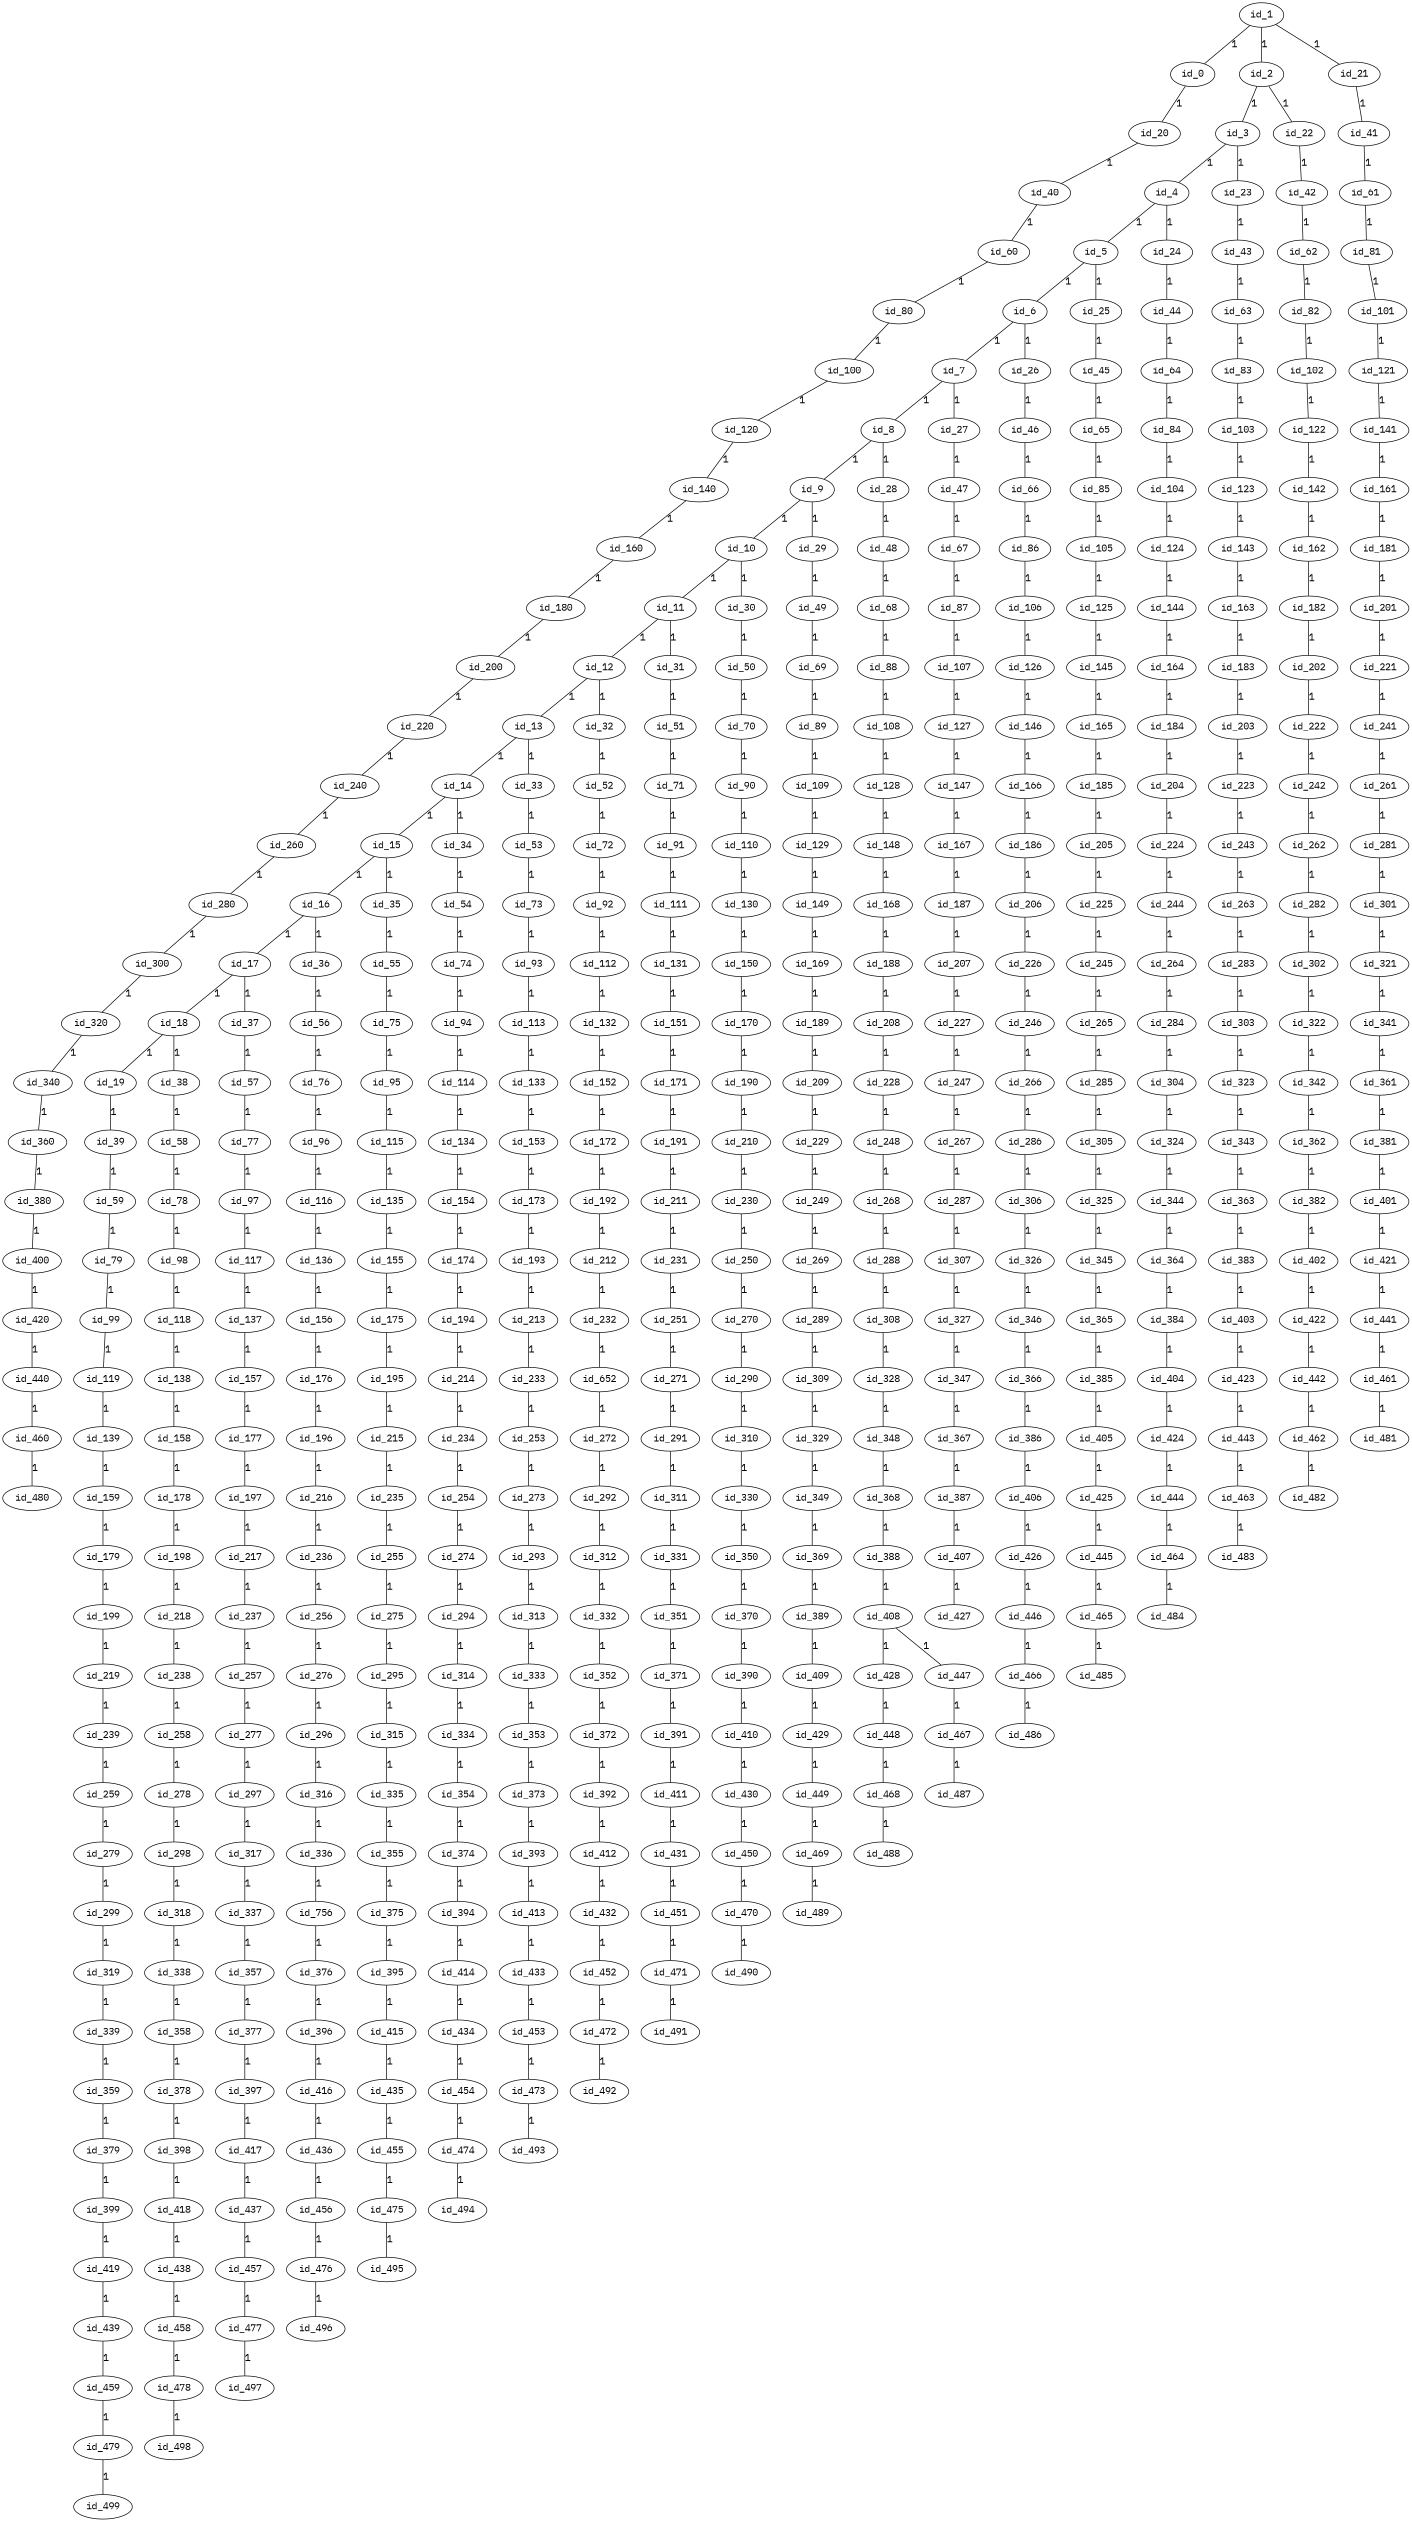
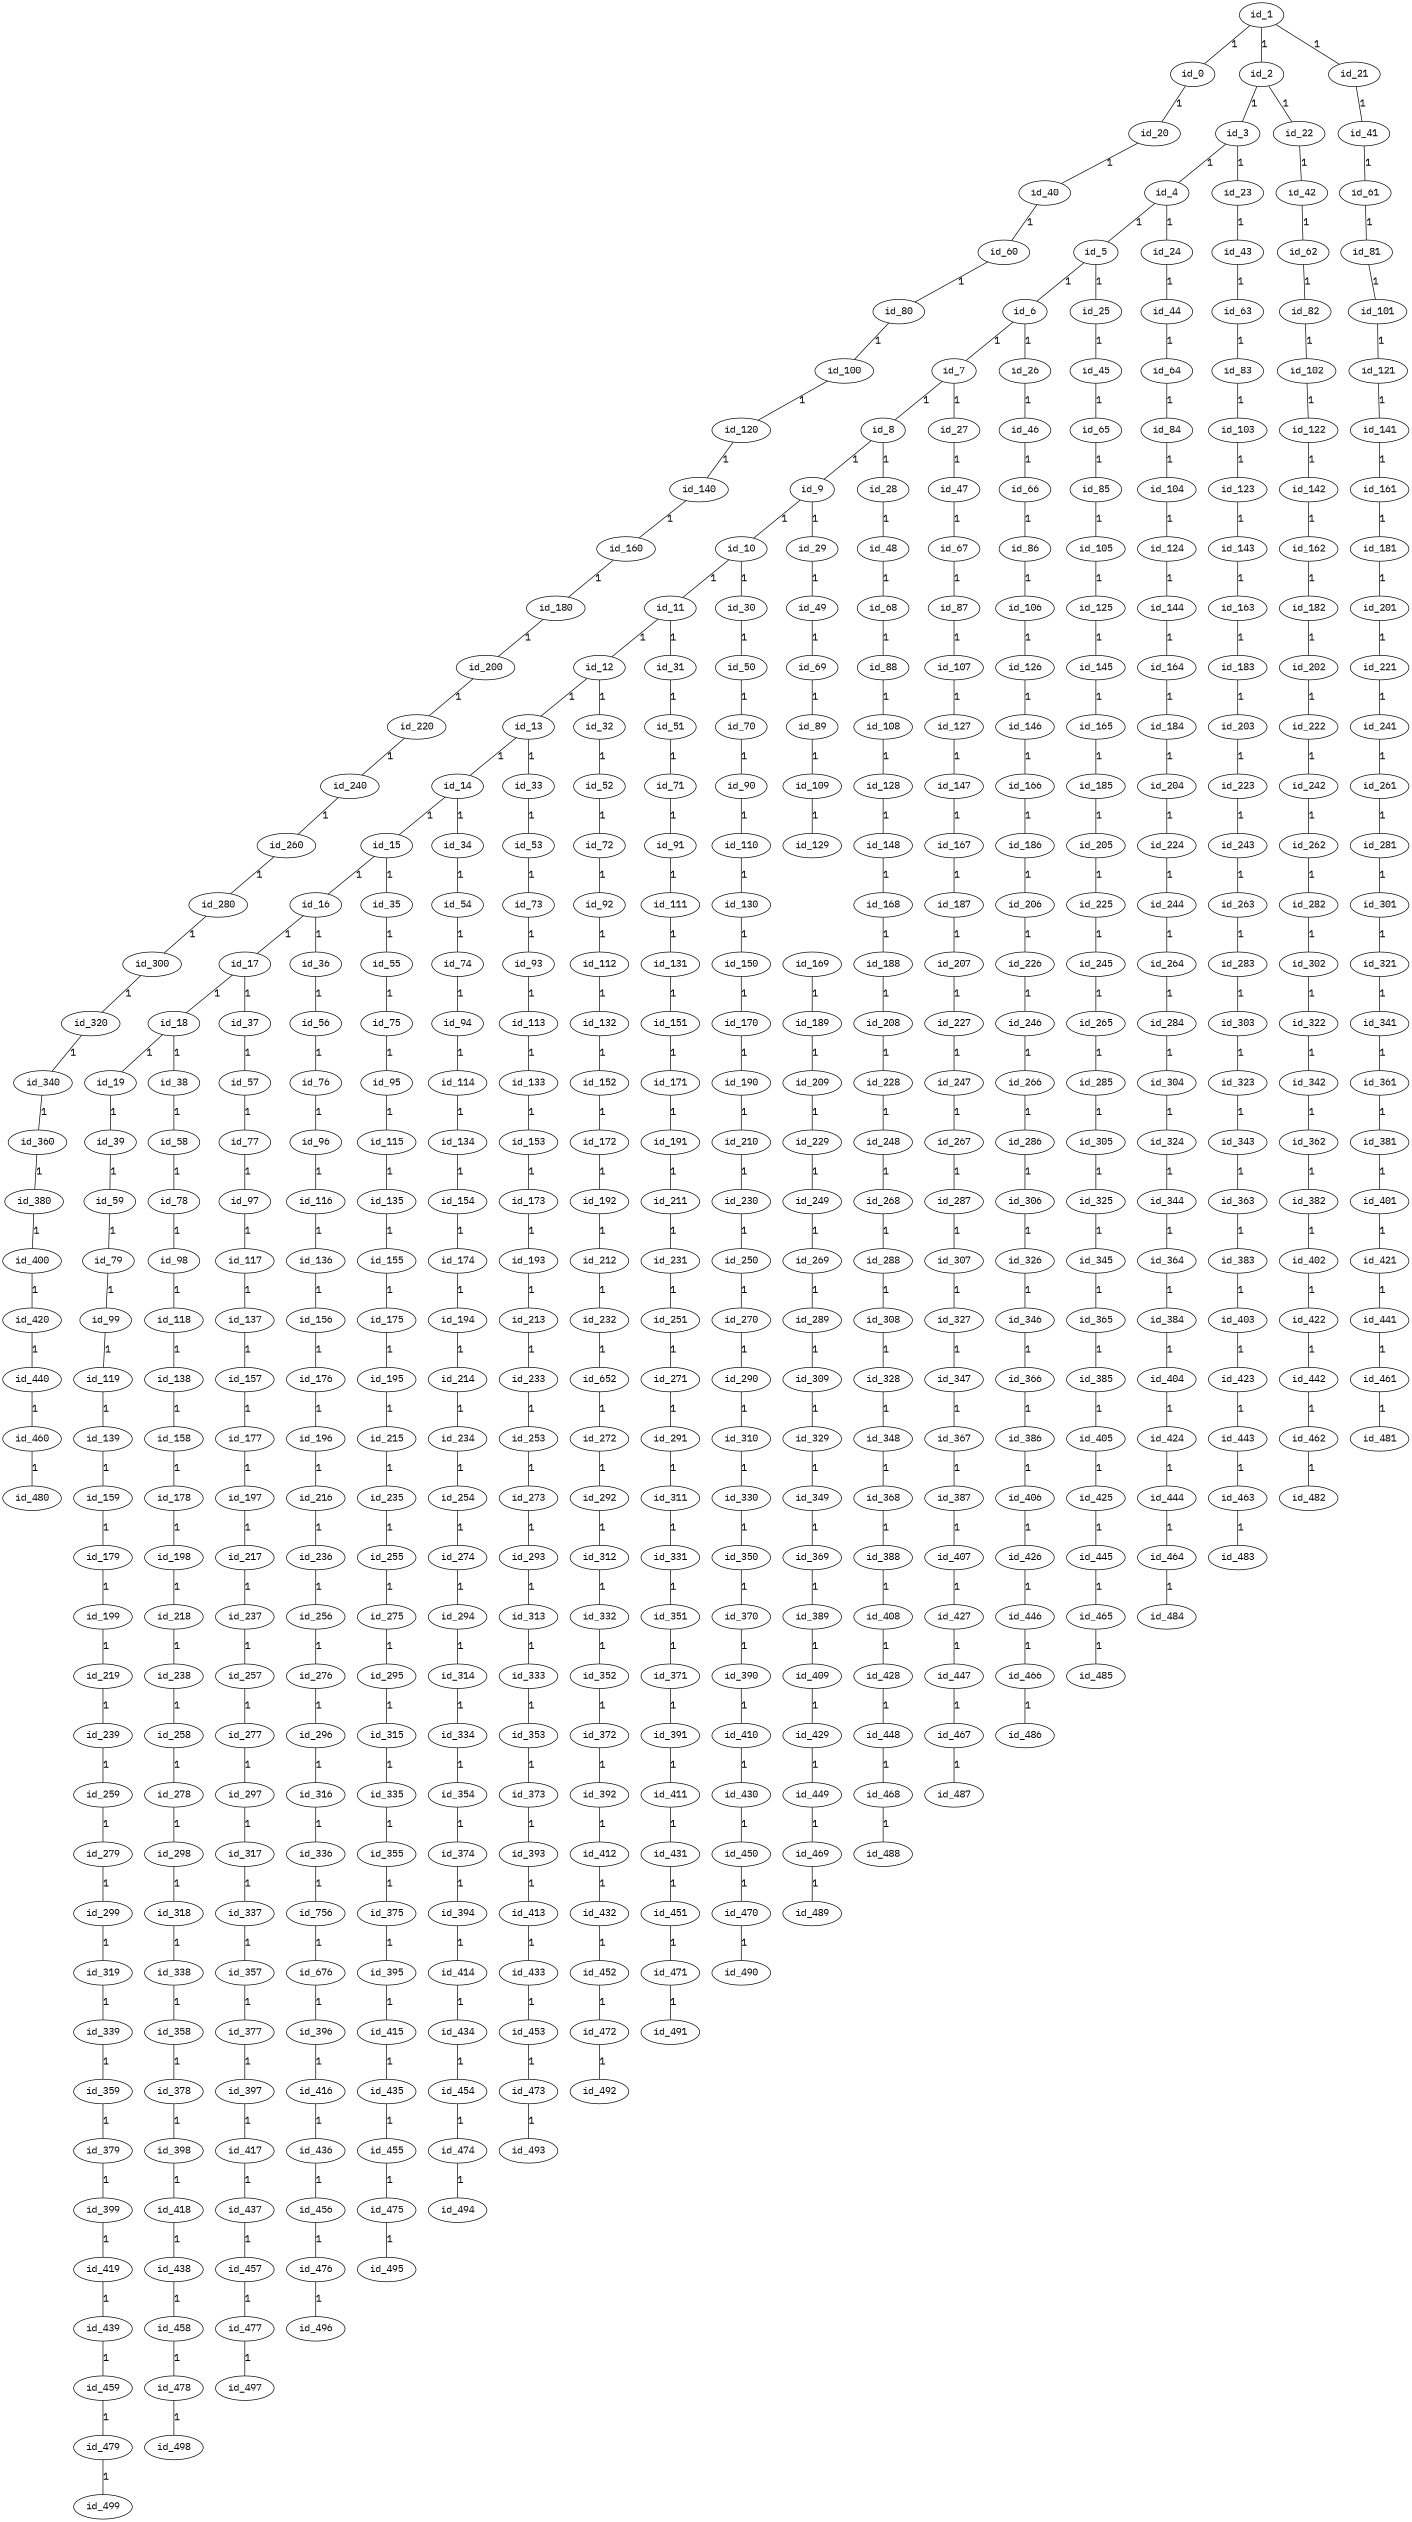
node "id_149": removed
edge "id_408" -- "id_447": now "id_427" -- "id_447"
node "id_376": label "id_376" -> "id_676"
